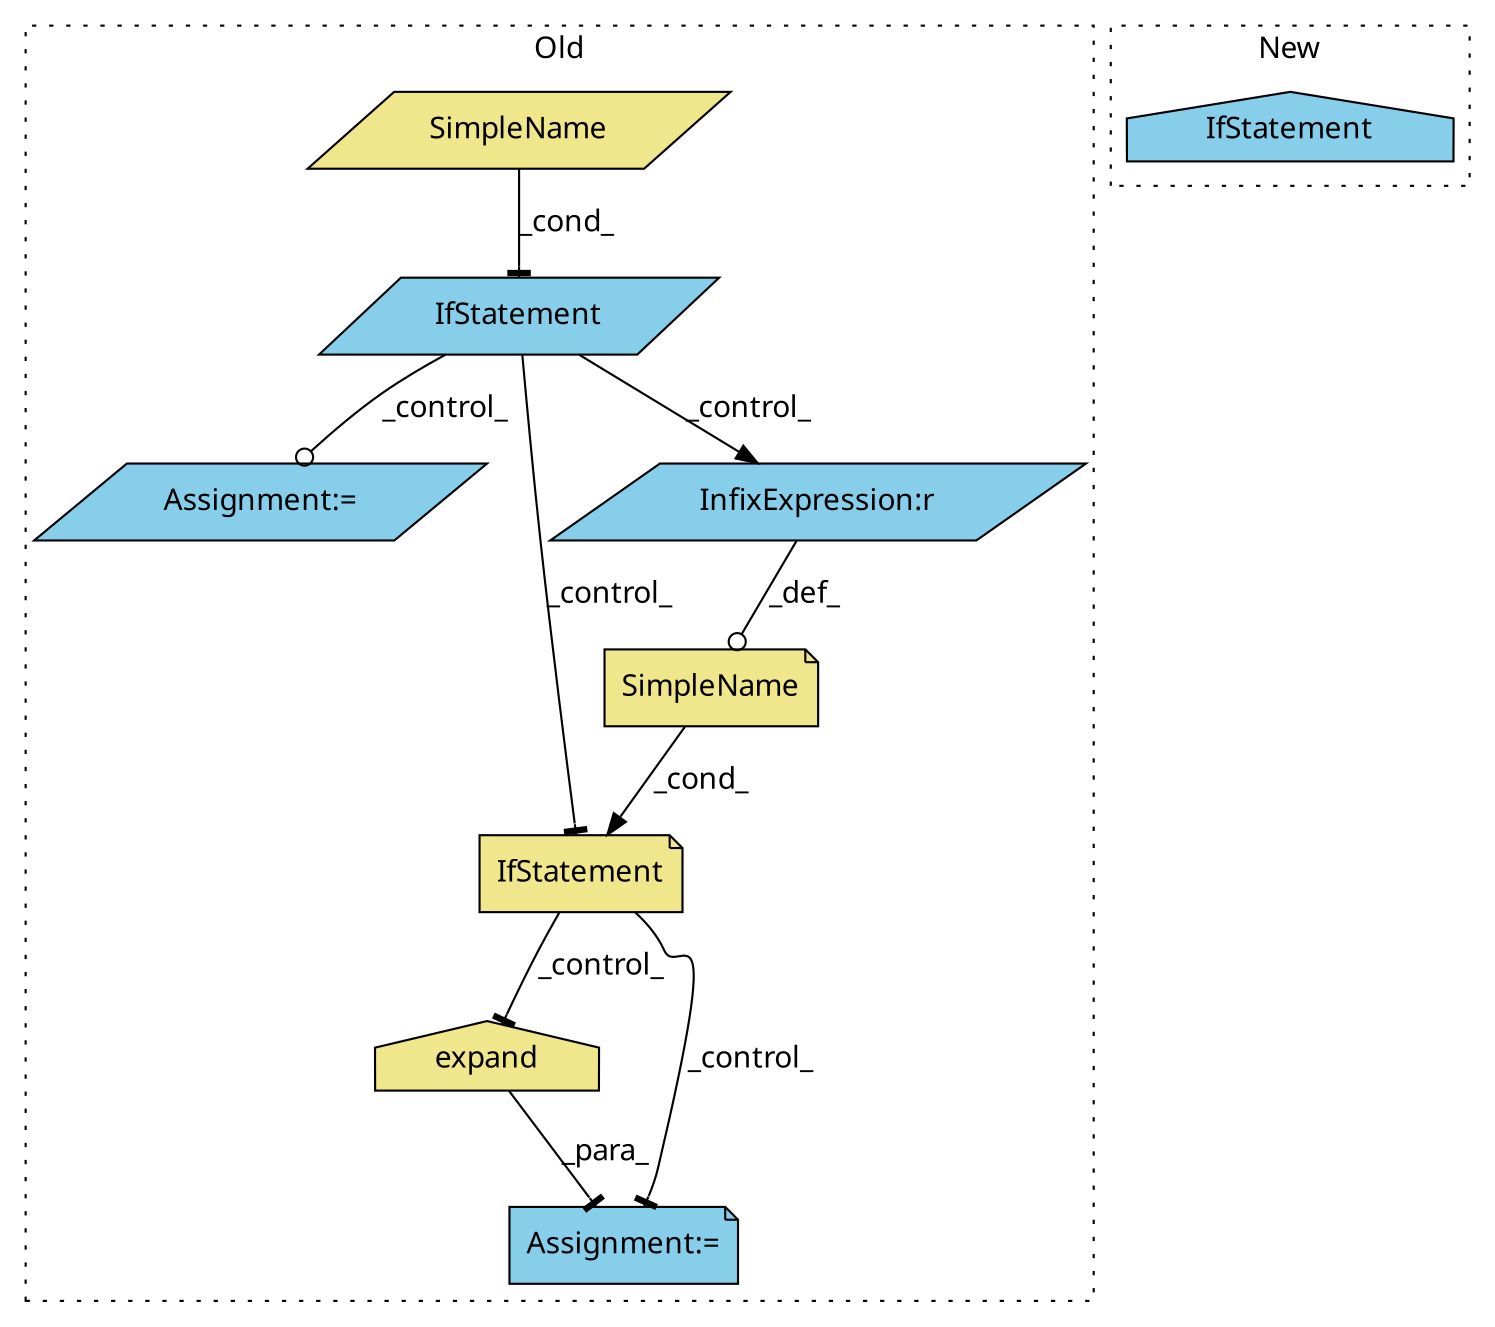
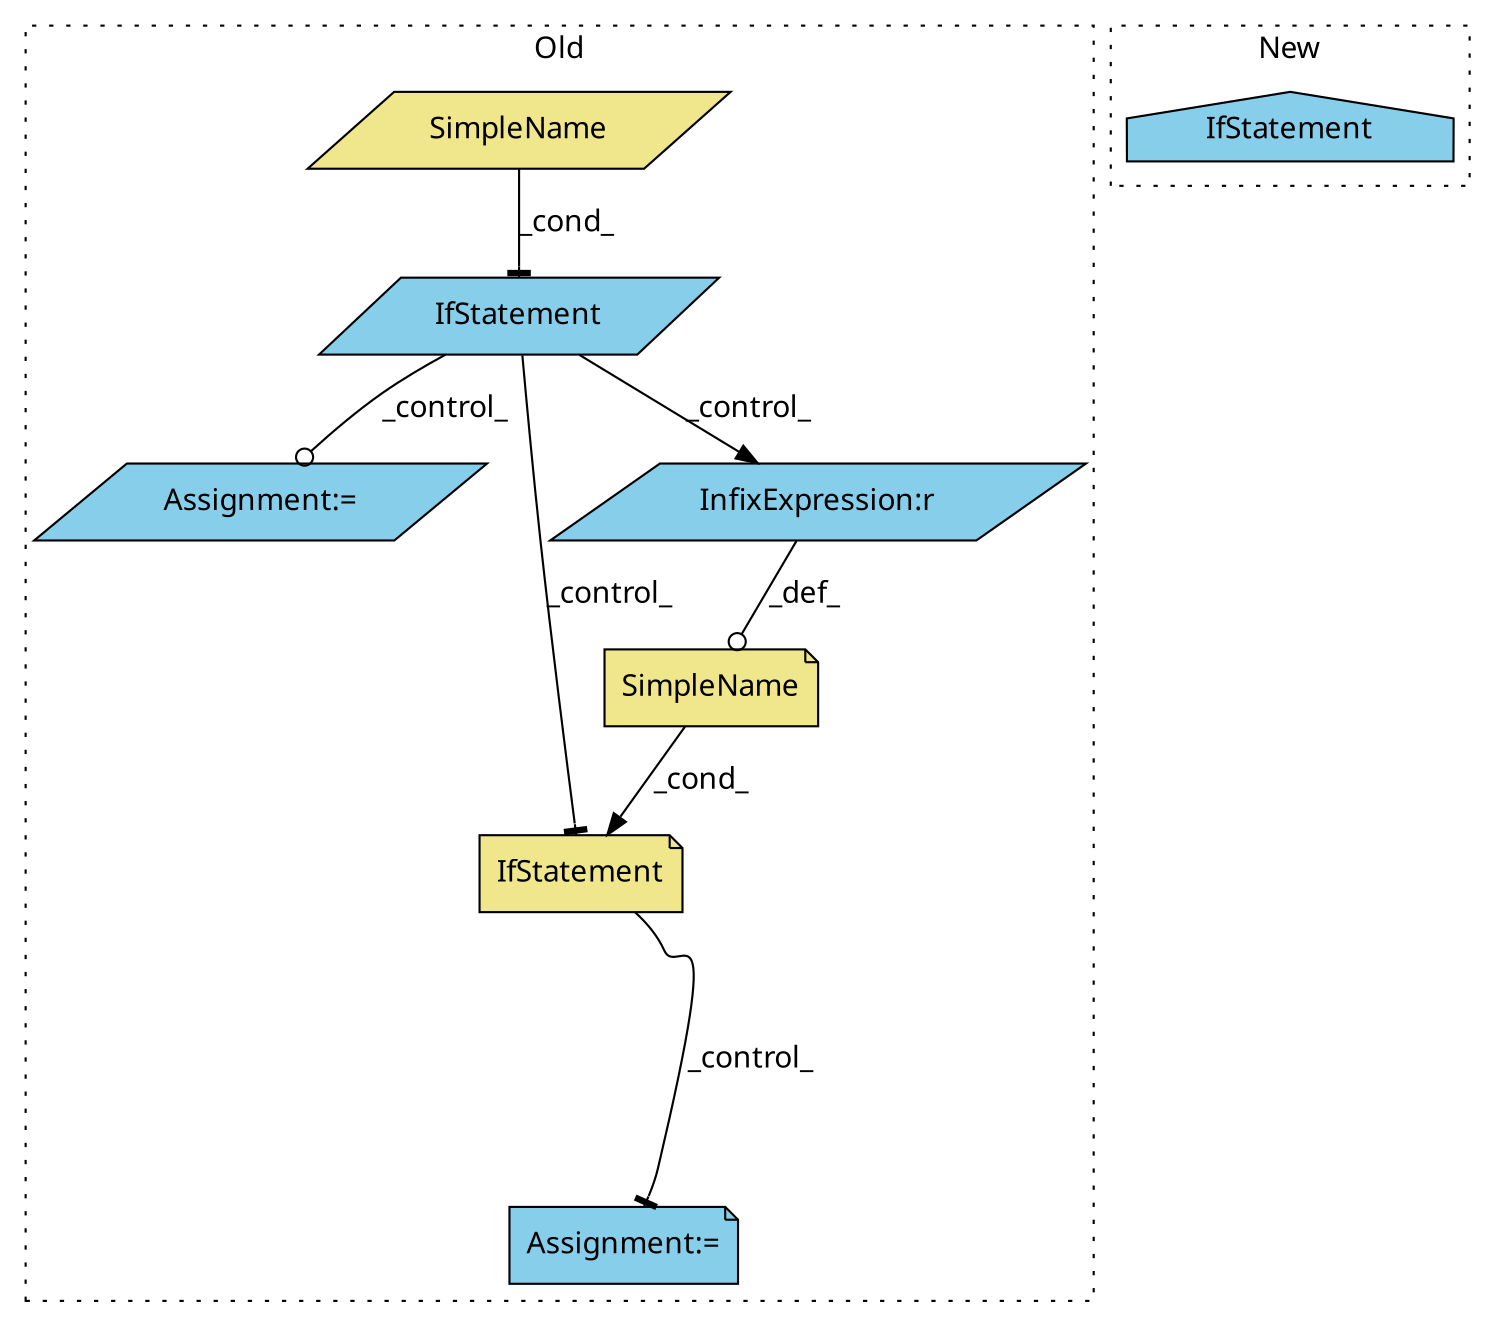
node "expand": removed
